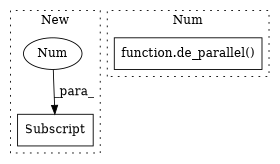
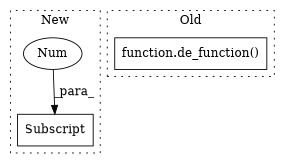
cluster "Num": label "Num" -> "Old"
node "function.de_parallel()": label "function.de_parallel()" -> "function.de_function()"
